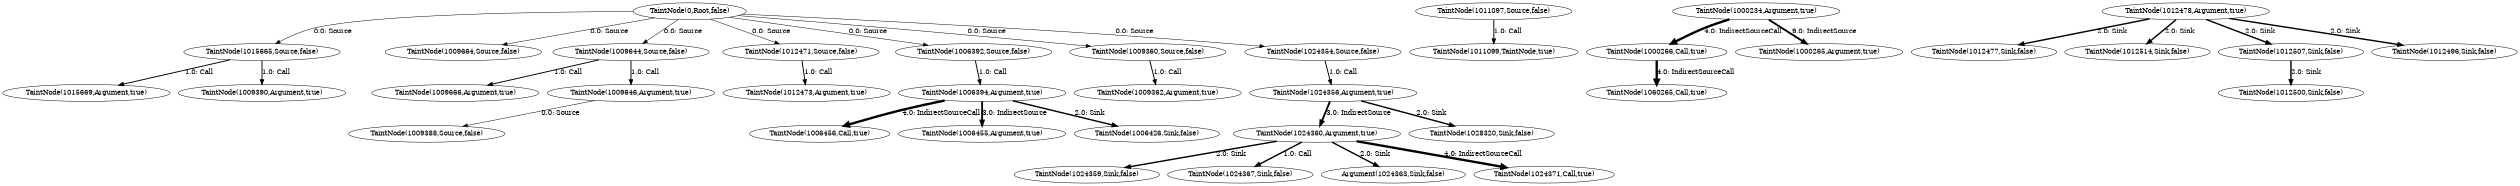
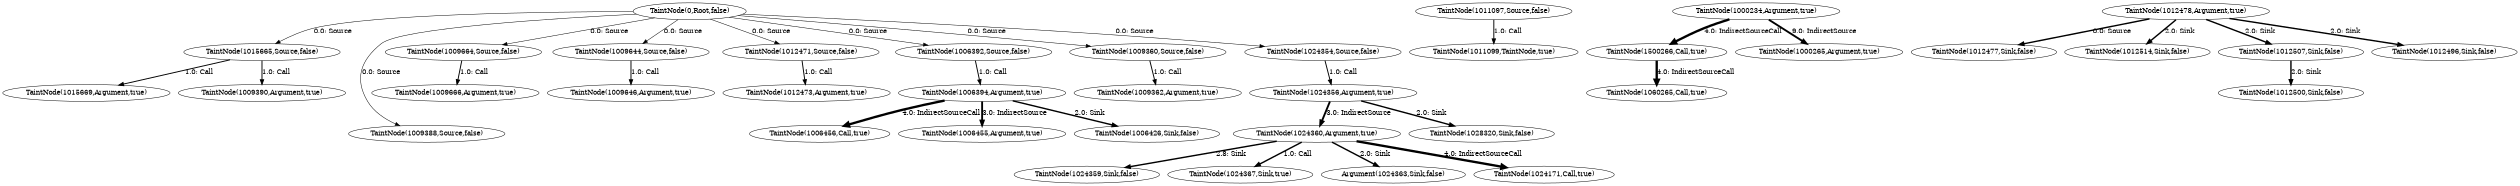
edge "TaintNode(1012478,Argument,true)" -> "TaintNode(1012477,Sink,false)": label "2.0: Sink" -> "0.0: Source"
node "TaintNode(1000266,Call,true)": label "TaintNode(1000266,Call,true)" -> "TaintNode(1500266,Call,true)"
edge "TaintNode(1009644,Source,false)" -> "TaintNode(1009666,Argument,true)": now "TaintNode(1009664,Source,false)" -> "TaintNode(1009666,Argument,true)"
edge "TaintNode(1009646,Argument,true)" -> "TaintNode(1009388,Source,false)": now "TaintNode(0,Root,false)" -> "TaintNode(1009388,Source,false)"
edge "TaintNode(1024360,Argument,true)" -> "TaintNode(1024359,Sink,false)": label "2.0: Sink" -> "2.8: Sink"
node "TaintNode(1024367,Sink,false)": label "TaintNode(1024367,Sink,false)" -> "TaintNode(1024367,Sink,true)"
node "TaintNode(1024371,Call,true)": label "TaintNode(1024371,Call,true)" -> "TaintNode(1024171,Call,true)"
